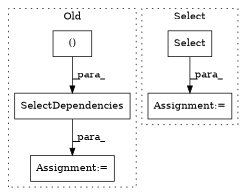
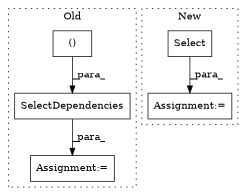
cluster "Select": label "Select" -> "New"
